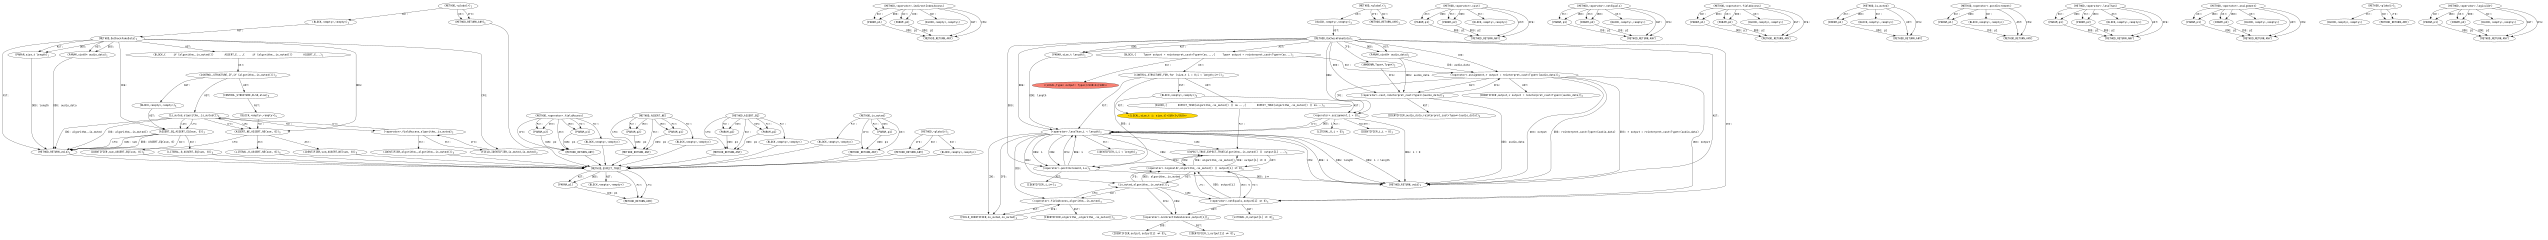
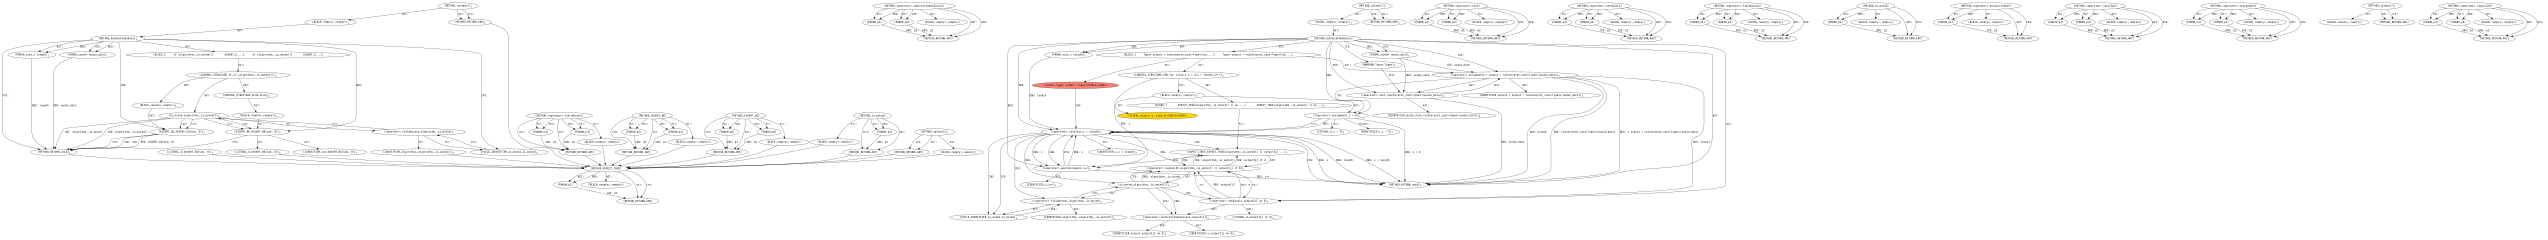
edge "(CONTROL_STRUCTURE,FOR,for (size_t i = 0;i < length;i++))" -> "(<operator>.lessThan,i < length)": now "<(LOCAL,Type* output: Type*)<SUB>2</SUB>>" -> "(<operator>.lessThan,i < length)"
edge "(ASSERT_EQ,ASSERT_EQ(sum, 0))" -> "(LITERAL,0,ASSERT_EQ(sum, 0))": removed, label "AST:"
node "(IDENTIFIER,sum,ASSERT_EQ(sum, 0))": removed
edge "(IDENTIFIER,sum,ASSERT_NE(sum, 0))" -> "(METHOD,EXPECT_TRUE)": removed
